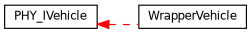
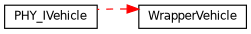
edge "WrapperVehicle" -> "PHY_IVehicle": reversed
